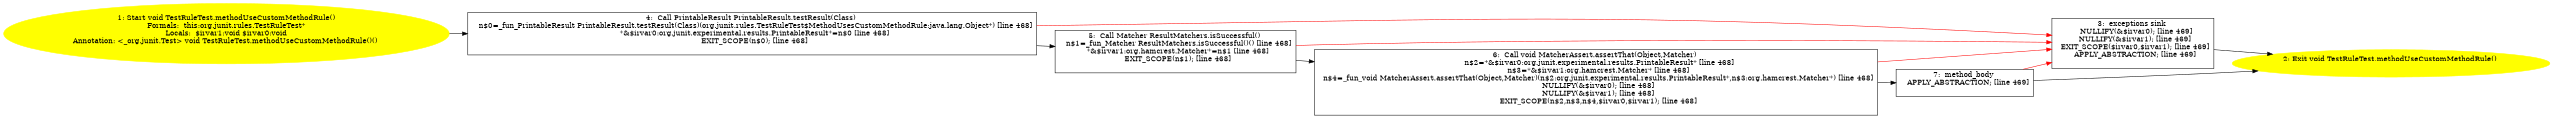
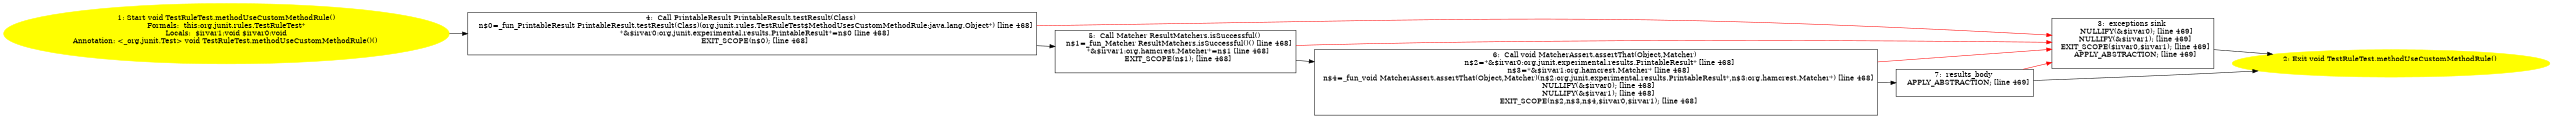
node "7:  method_body APPLY_ABSTRACTION; [line 469]": label "7:  method_body APPLY_ABSTRACTION; [line 469]" -> "7:  results_body APPLY_ABSTRACTION; [line 469]"
